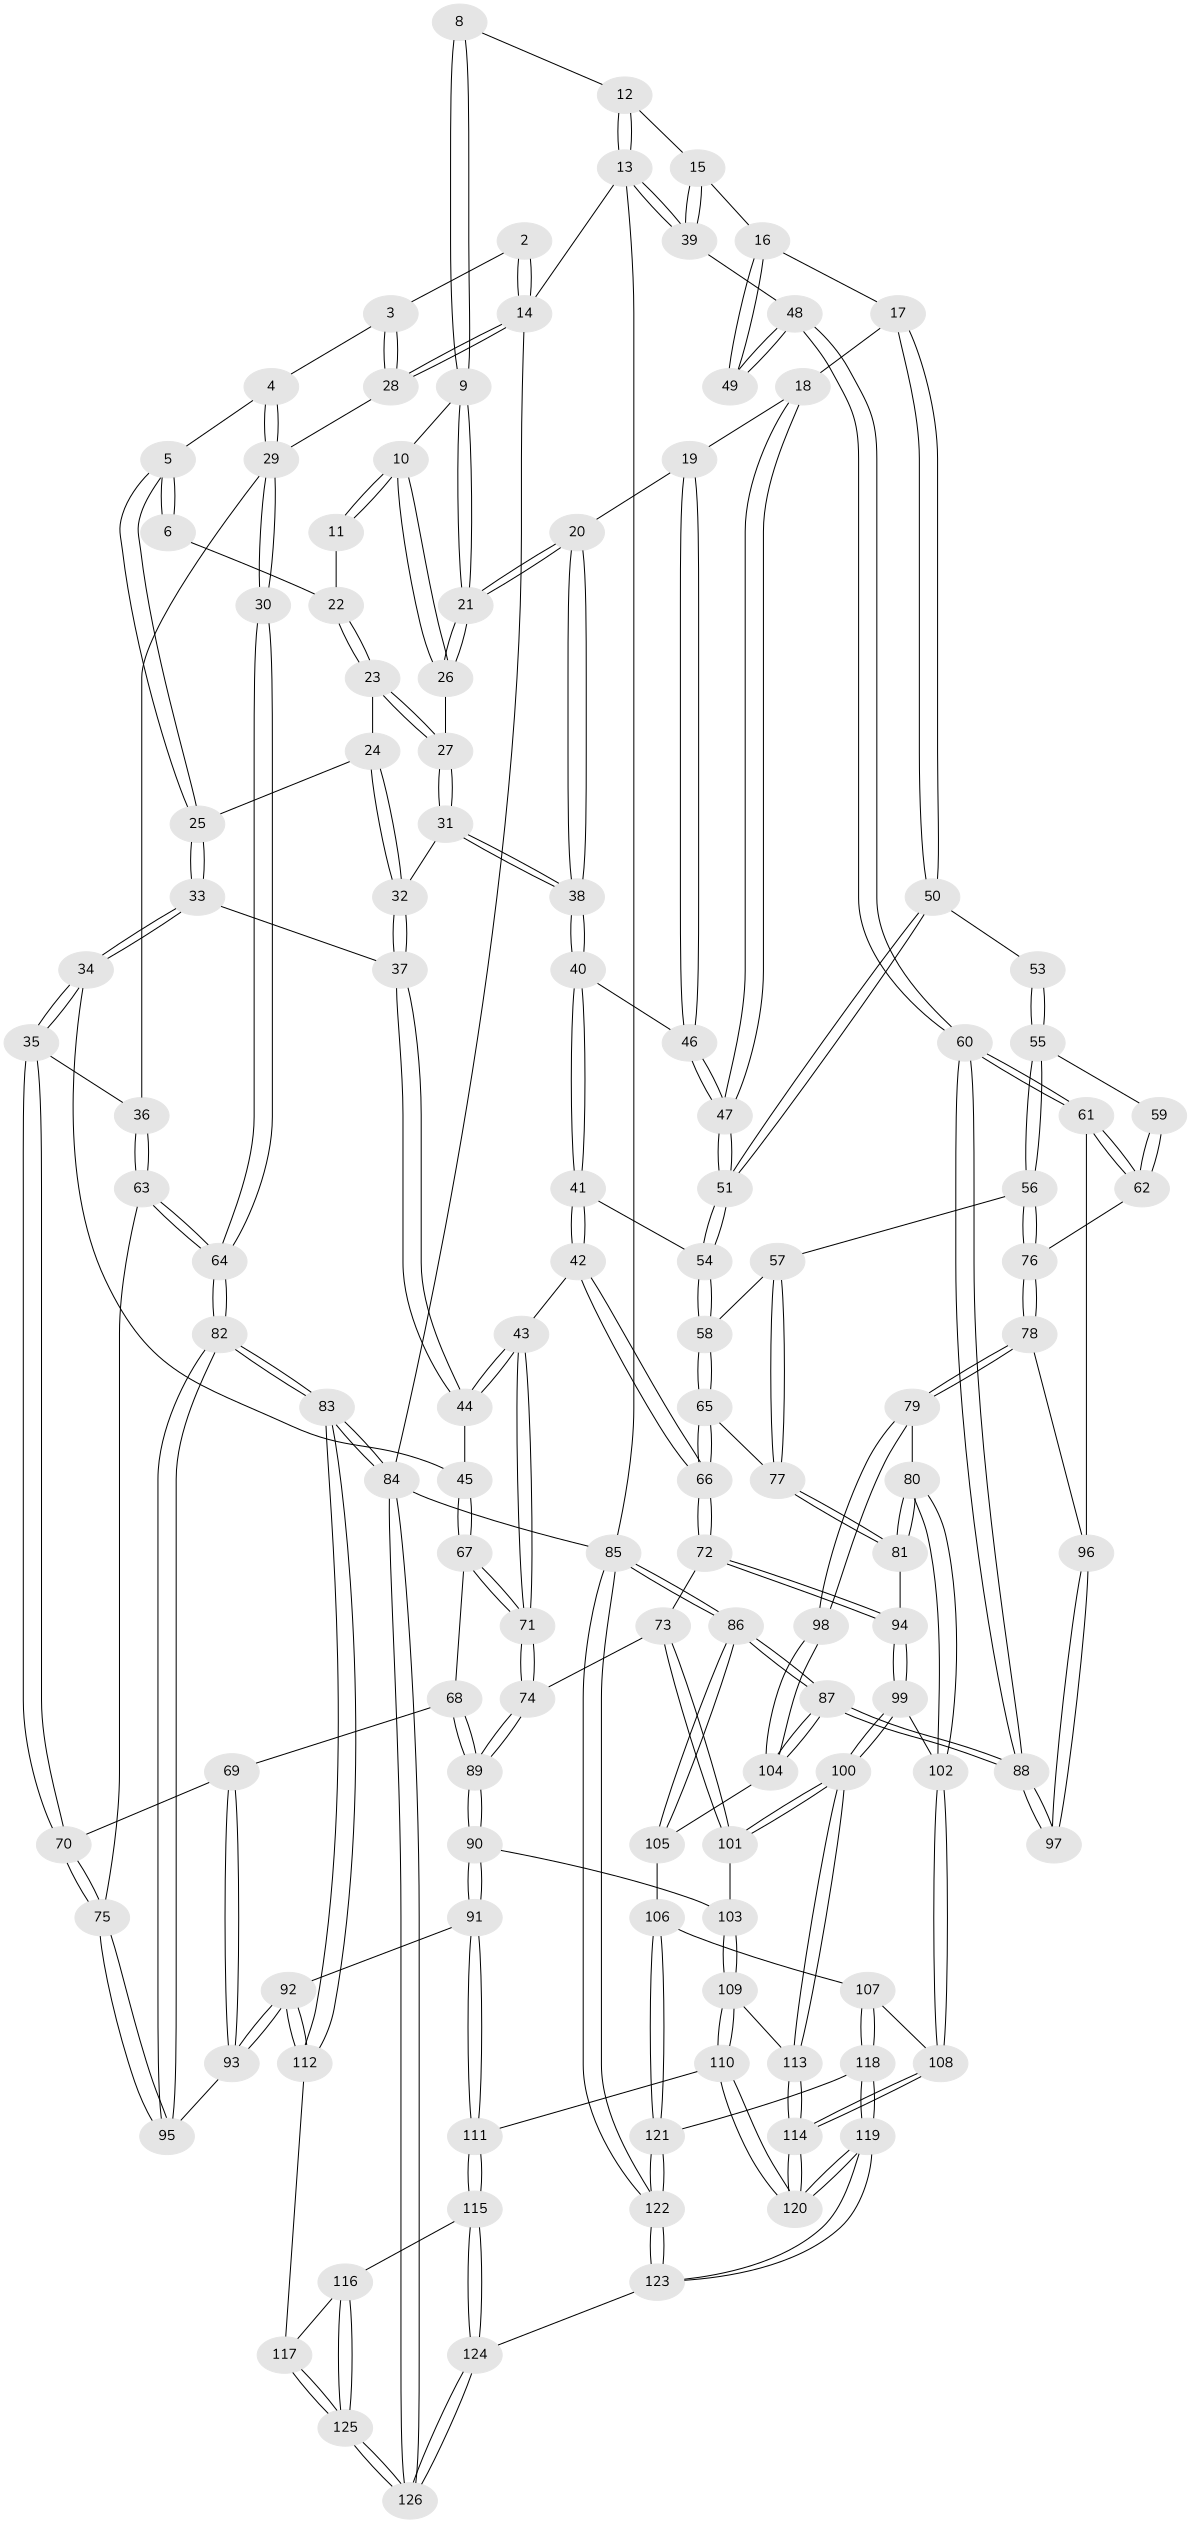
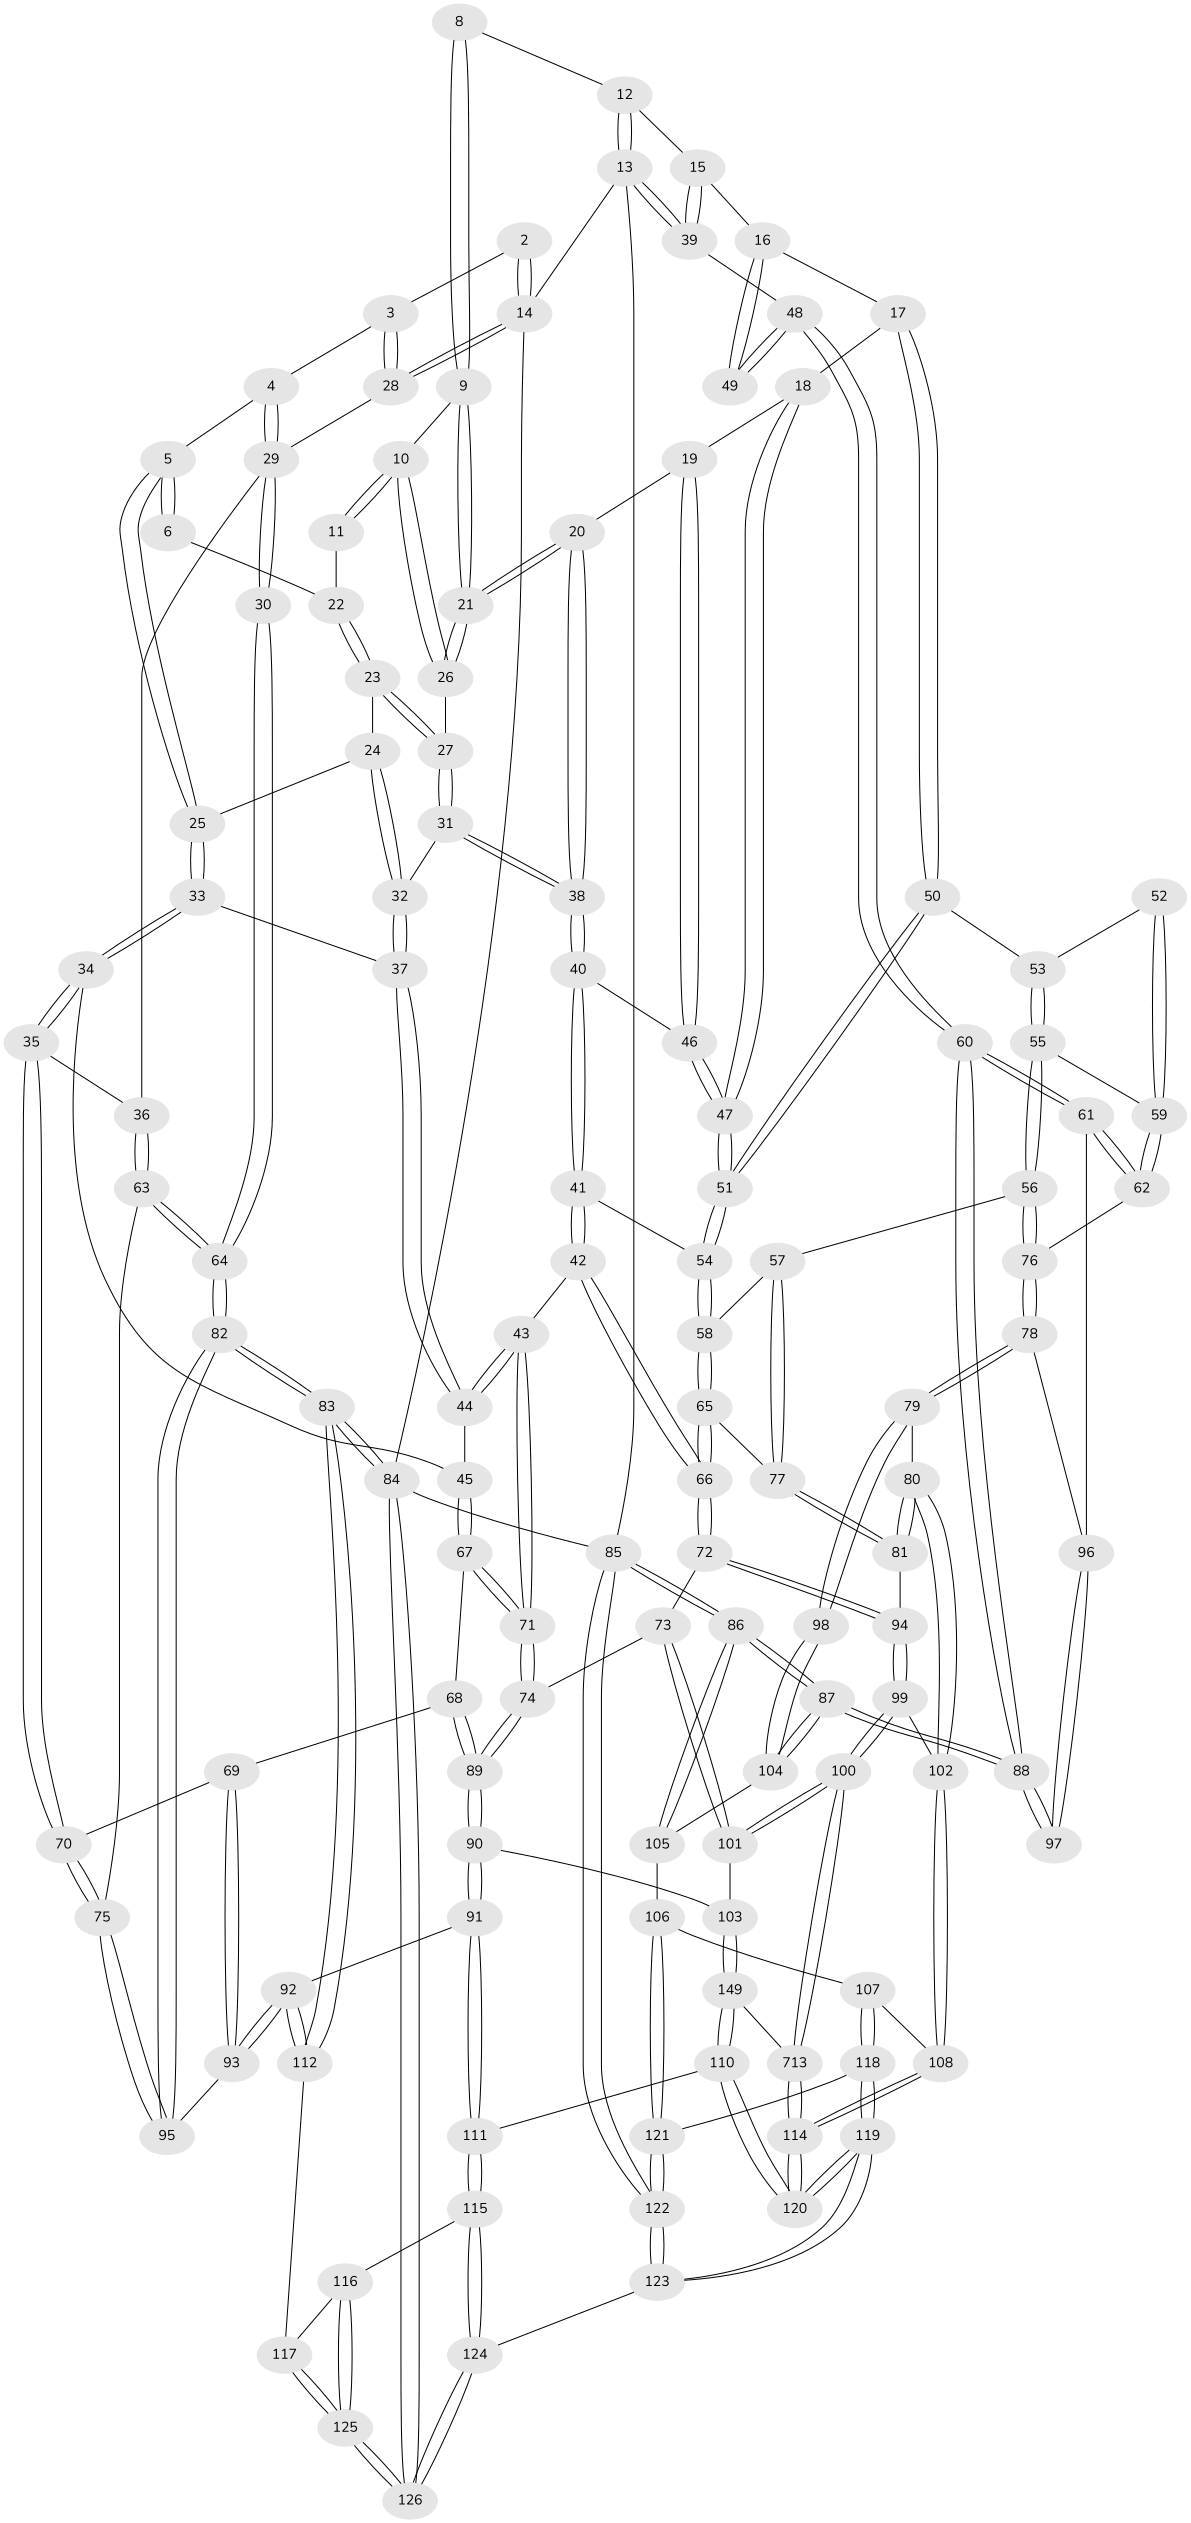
node "52": added
node "109": label "109" -> "149"
node "113": label "113" -> "713"
